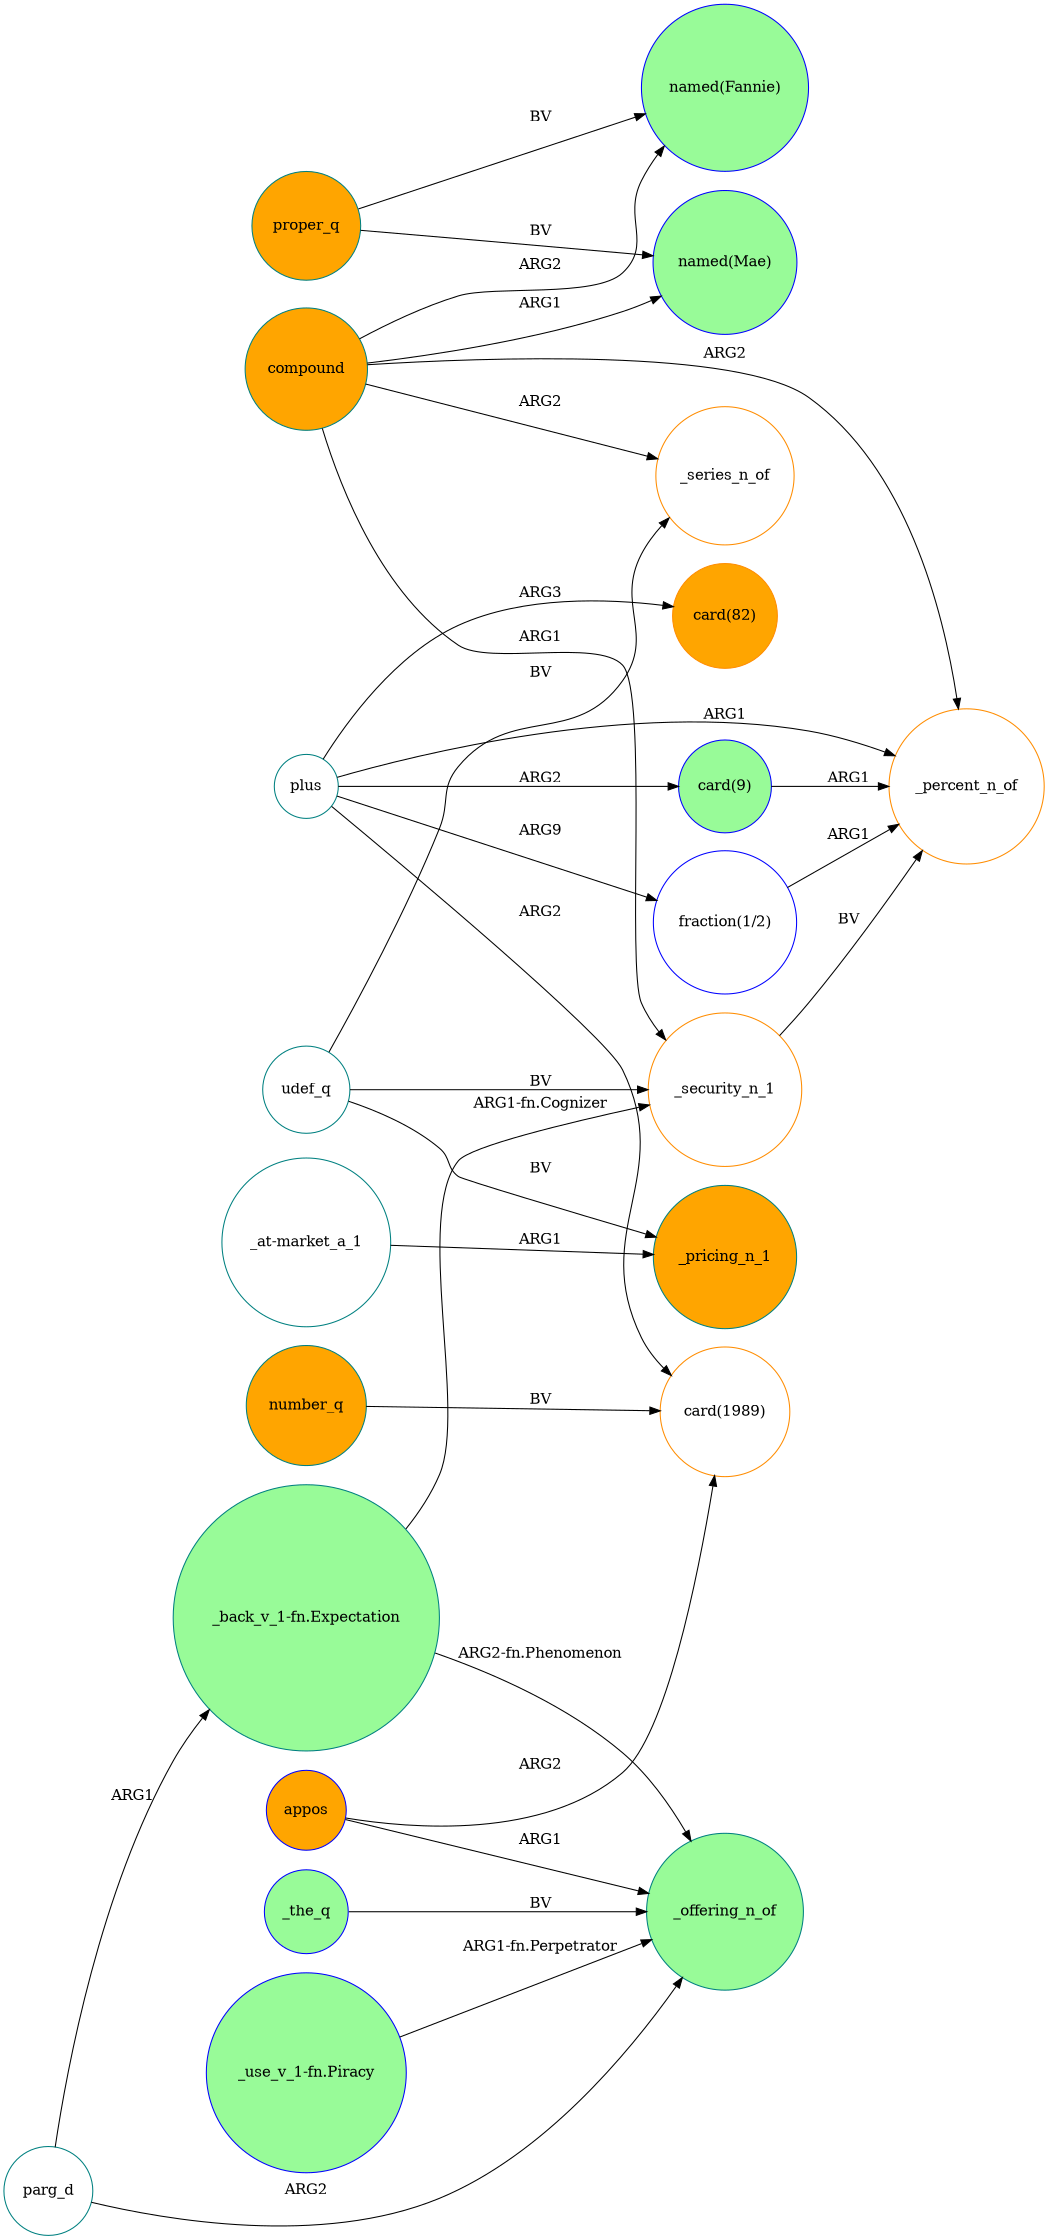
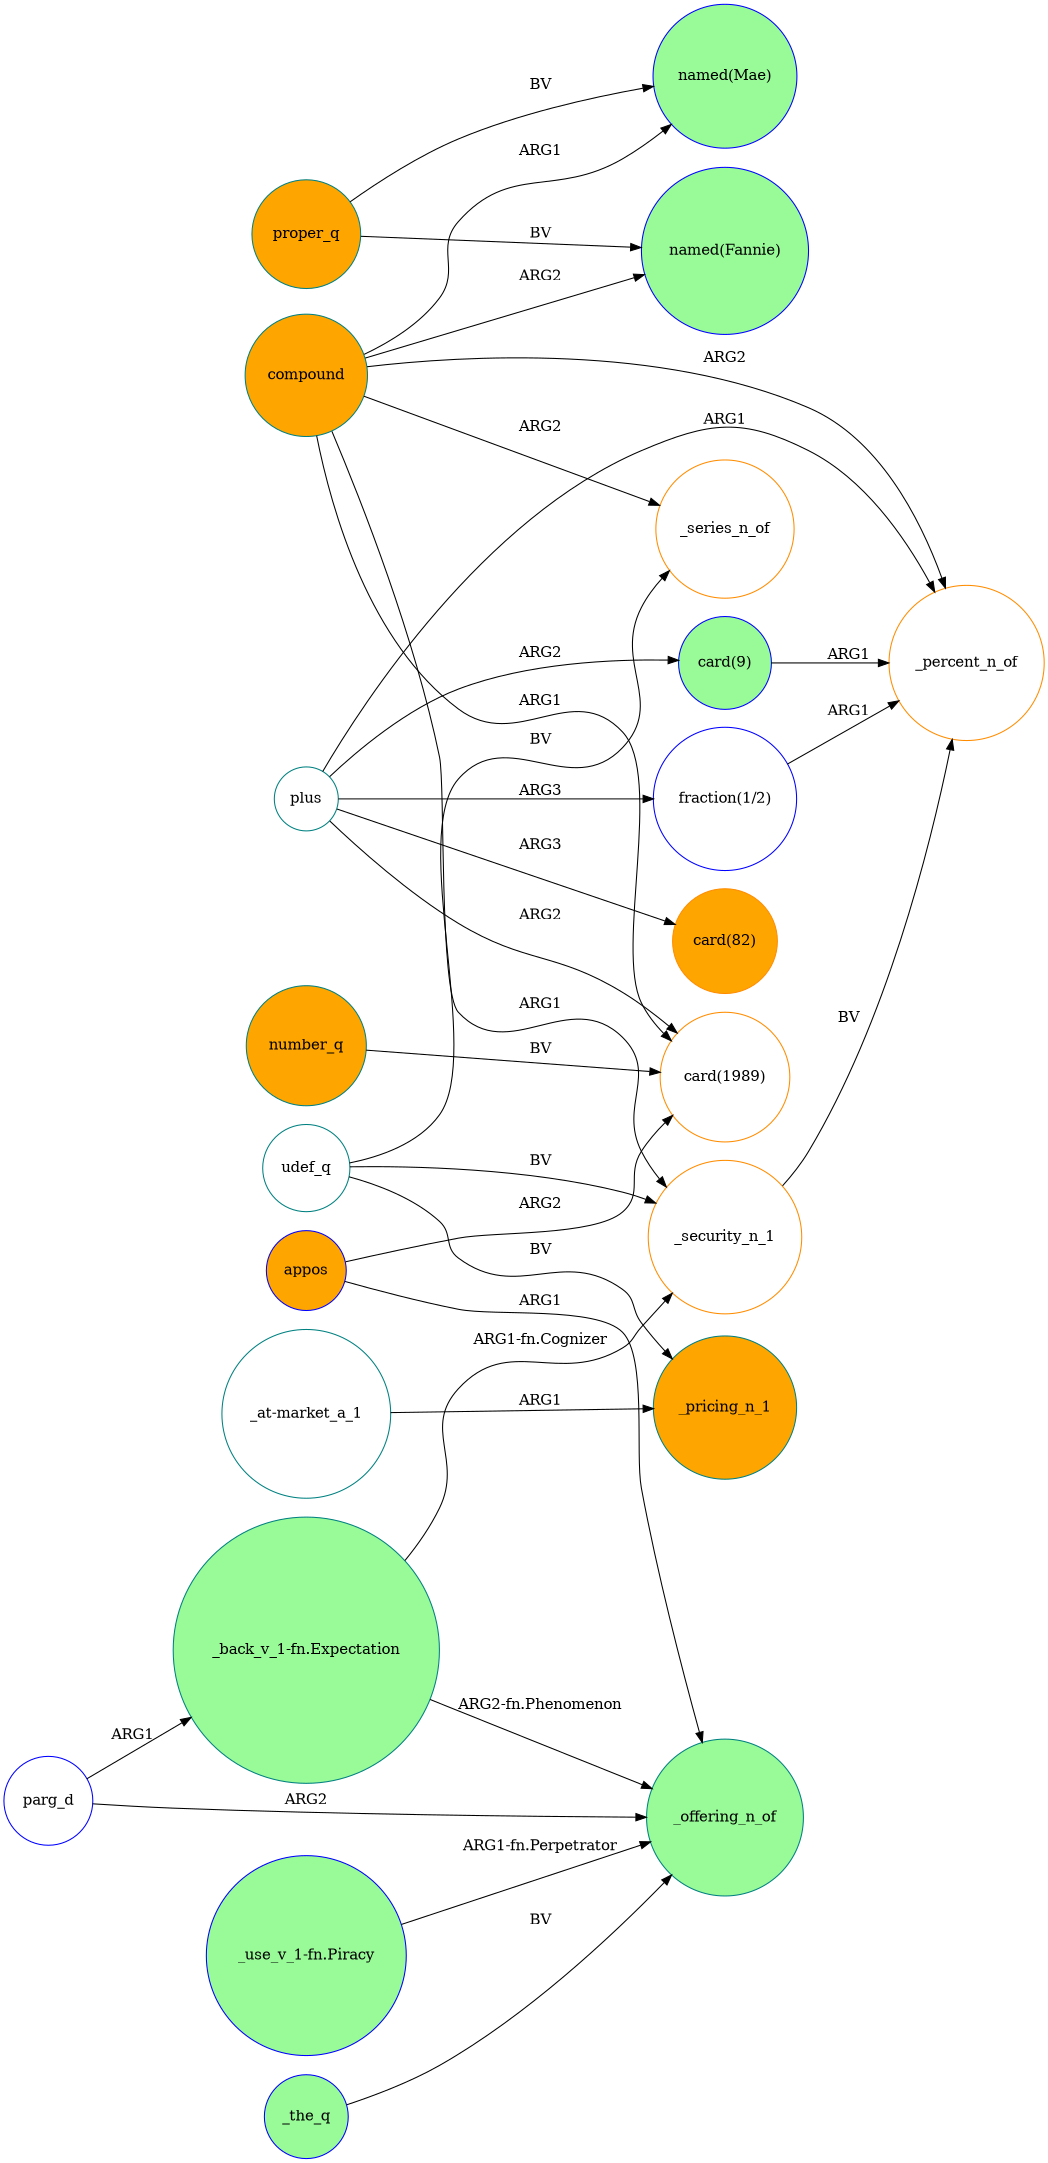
edge "compound" -> "card(1989)": added, label "ARG1"
edge "plus" -> "fraction(1/2)": label "ARG9" -> "ARG3"
node "parg_d": color teal -> blue
